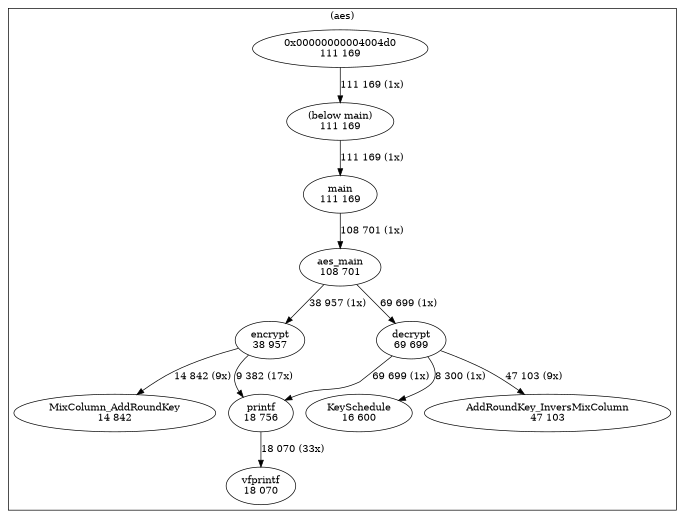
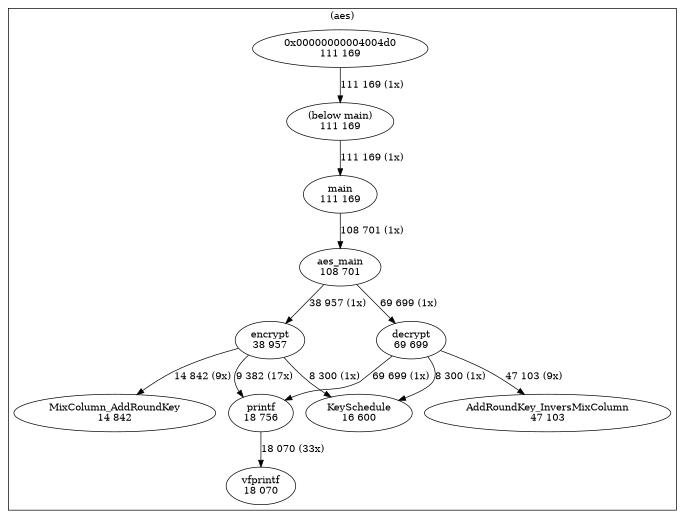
edge "encrypt 38 957" -> "KeySchedule 16 600": added, label "8 300 (1x)"
